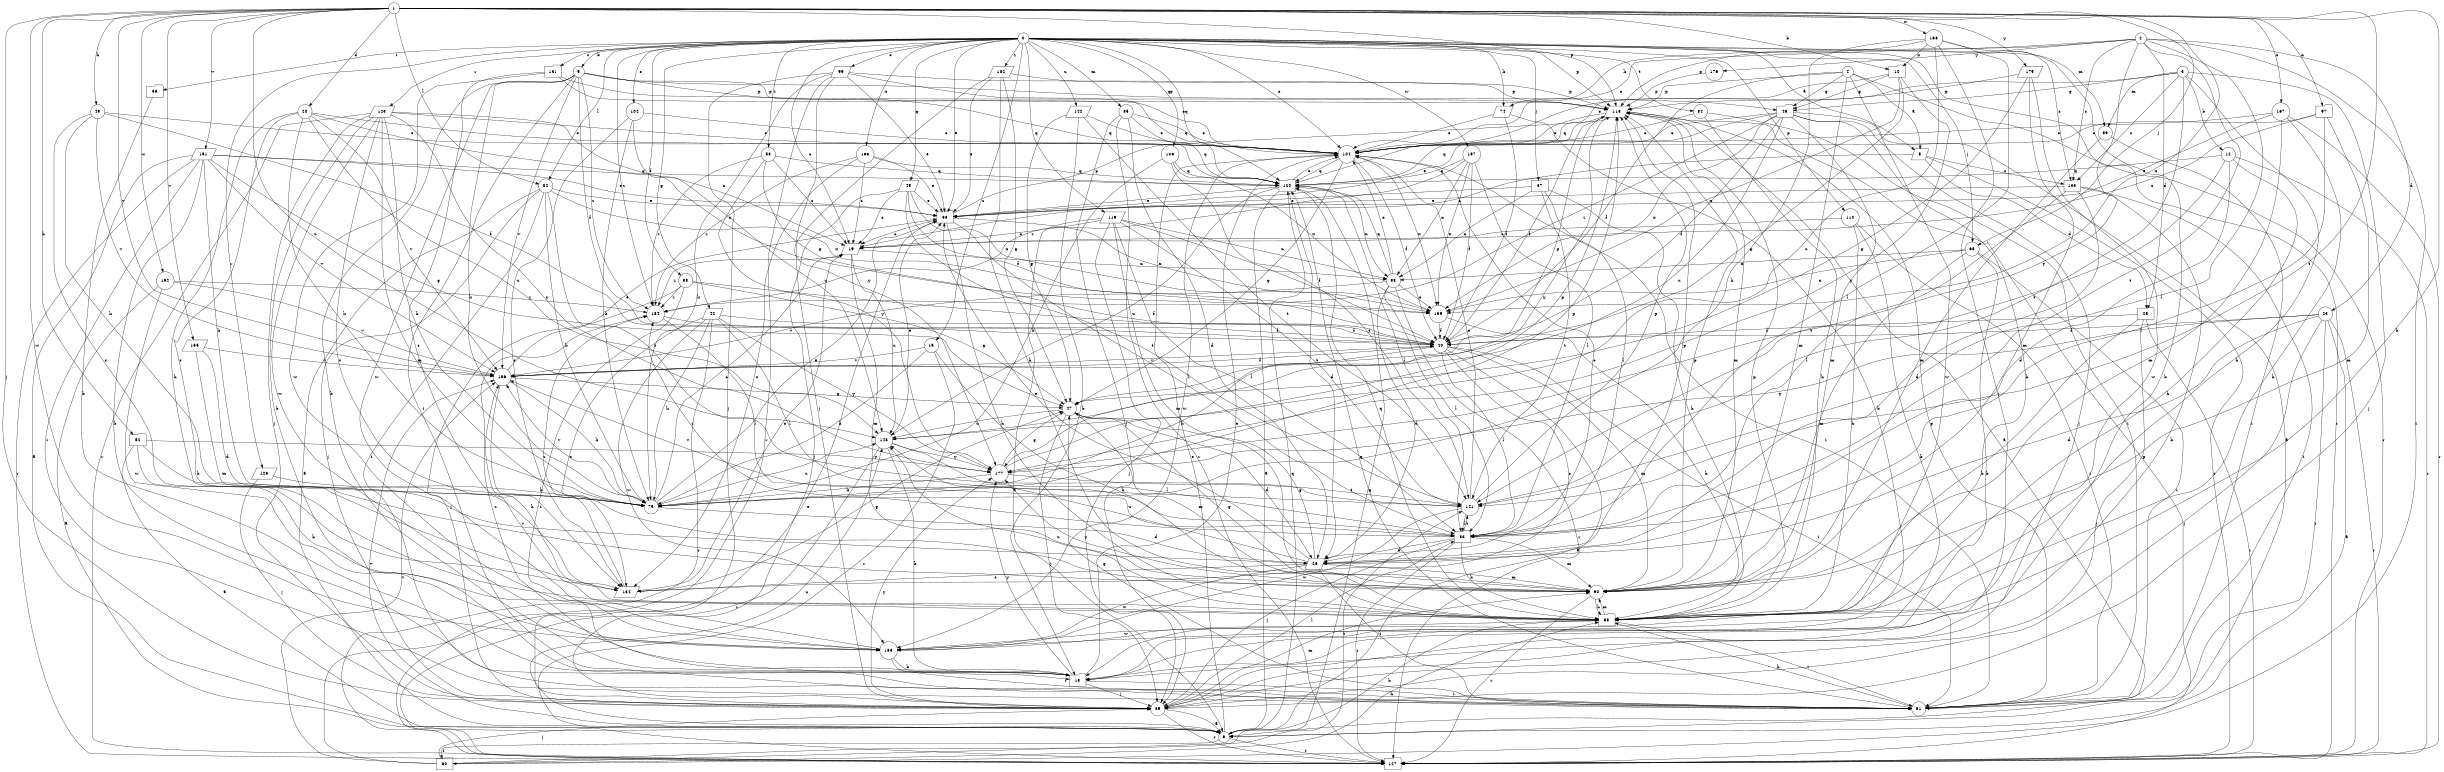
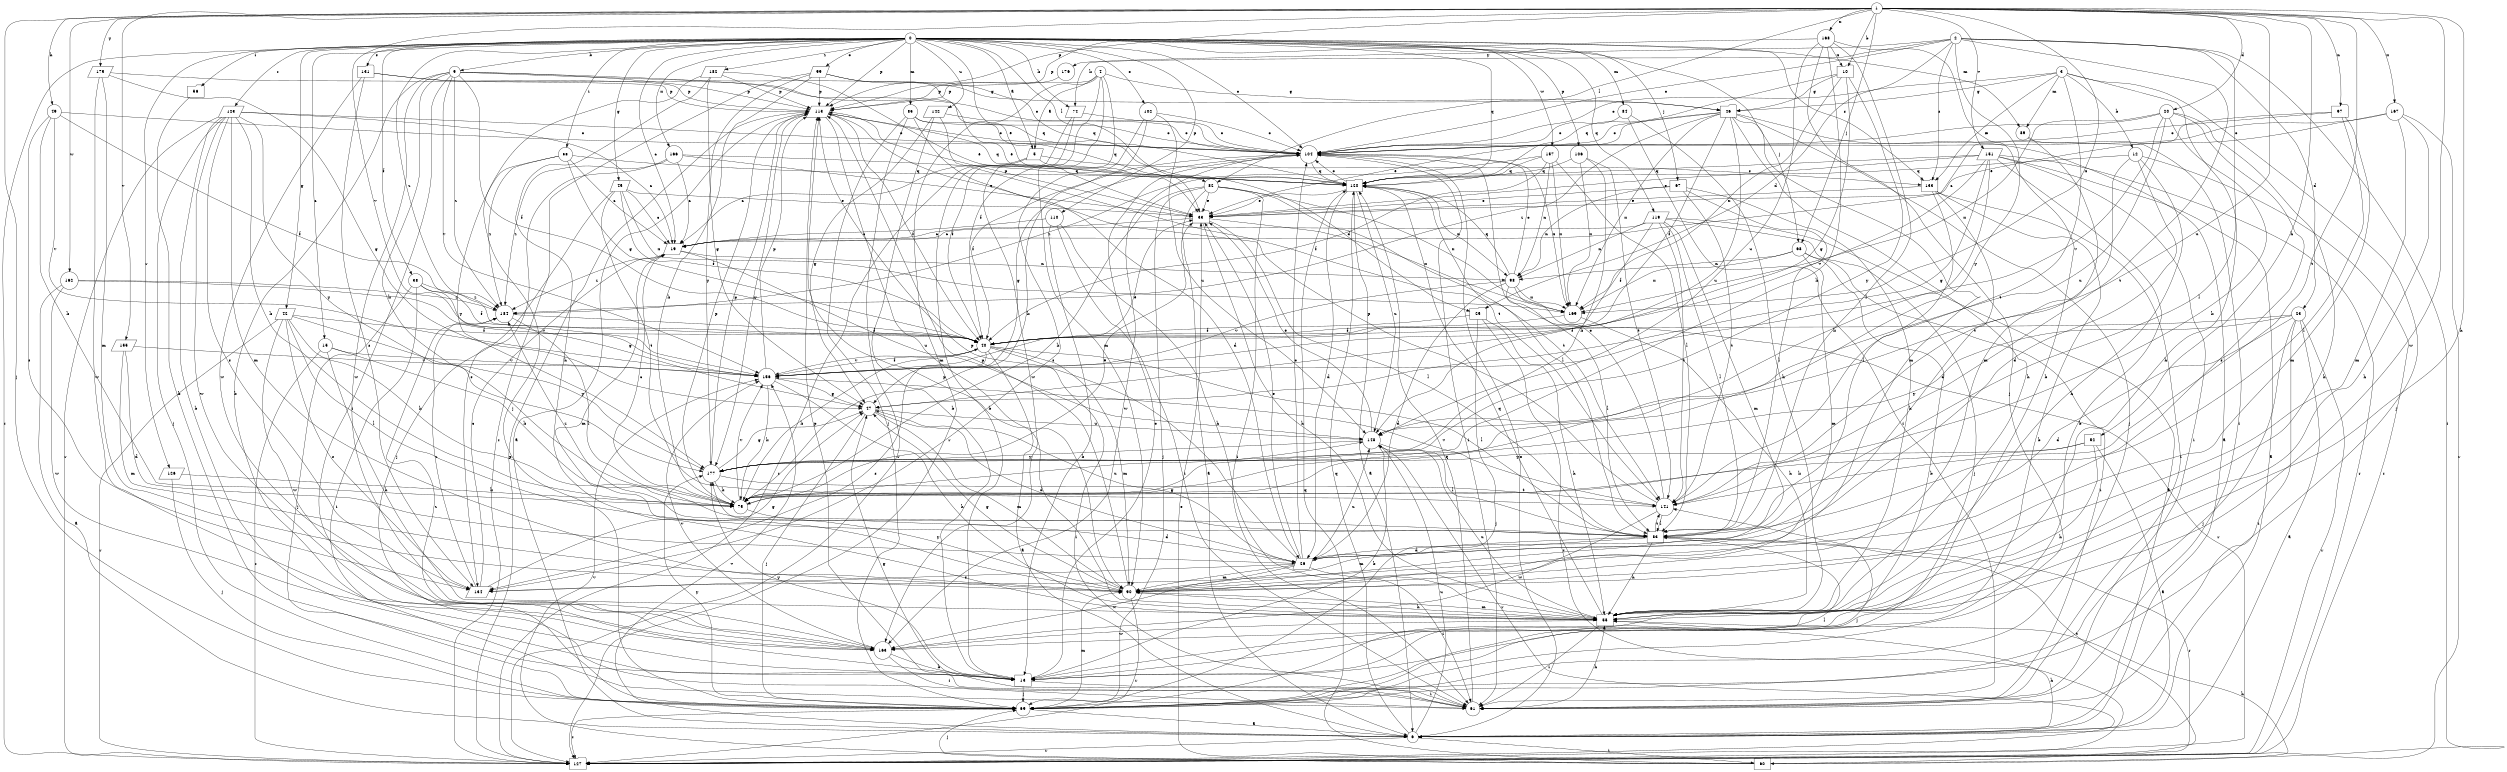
edge "0" -> "84": label "t" -> "m"
edge "99" -> "69": removed, label "j"
